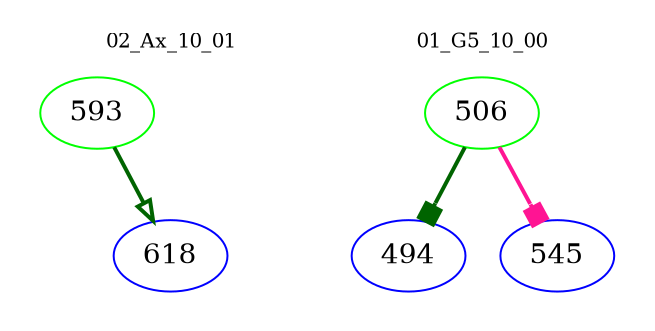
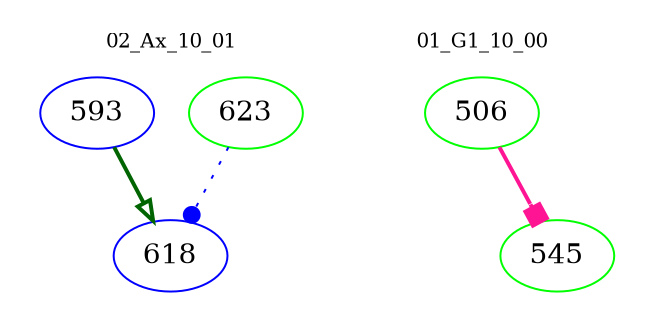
cluster "01_G5_10_00": label "01_G5_10_00" -> "01_G1_10_00"
node "593": color green -> blue
node "623": added
node "494": removed
node "545": color blue -> green
